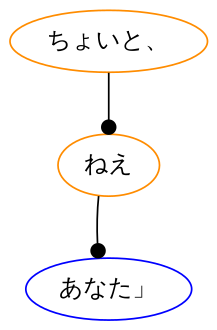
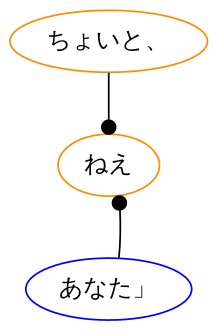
edge "ねえ" -> "あなた」": reversed
